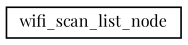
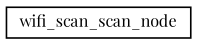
node "wifi_scan_list_node": label "wifi_scan_list_node" -> "wifi_scan_scan_node"
